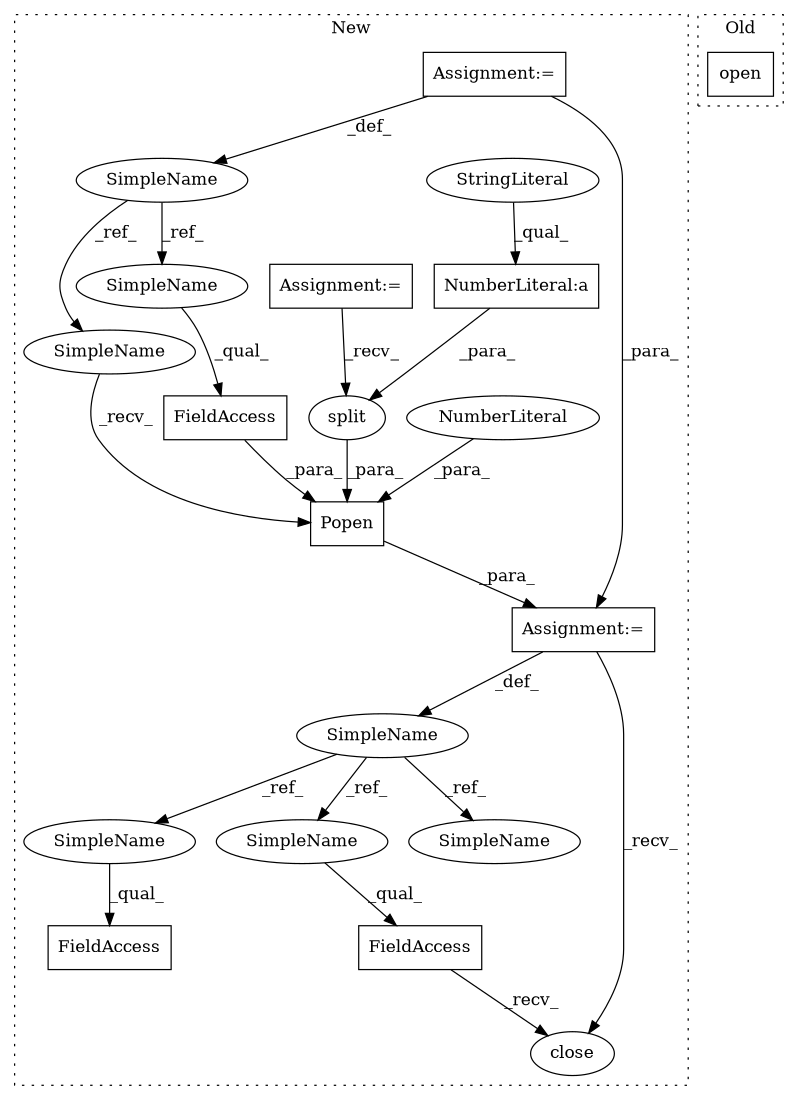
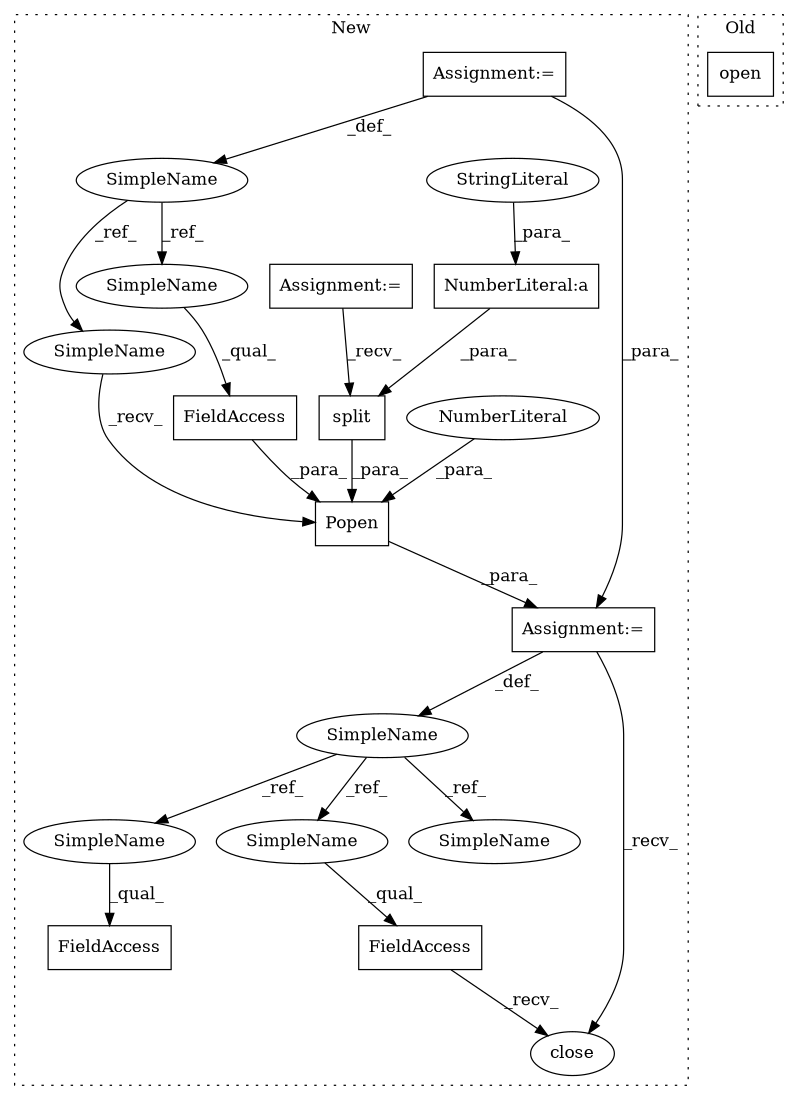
edge "StringLiteral" -> "NumberLiteral:a": label "_qual_" -> "_para_"
node "split": shape ellipse -> box
